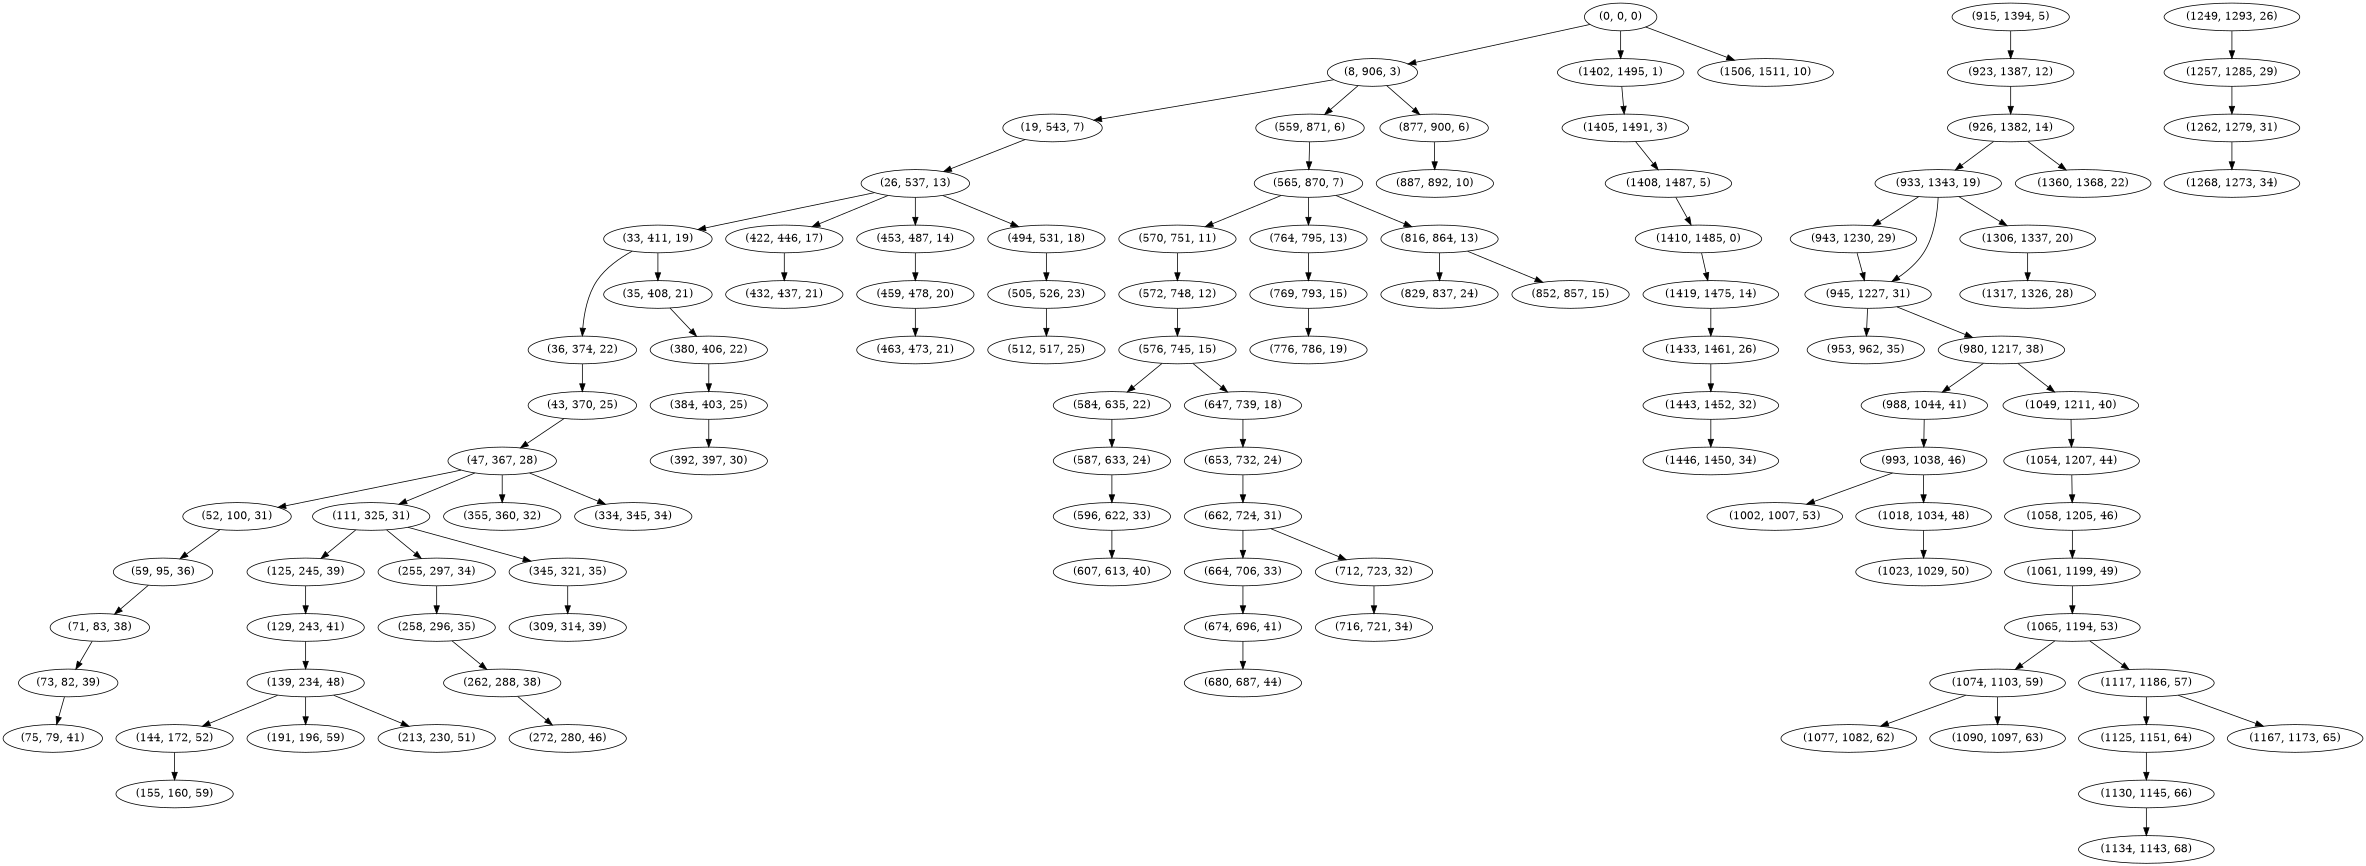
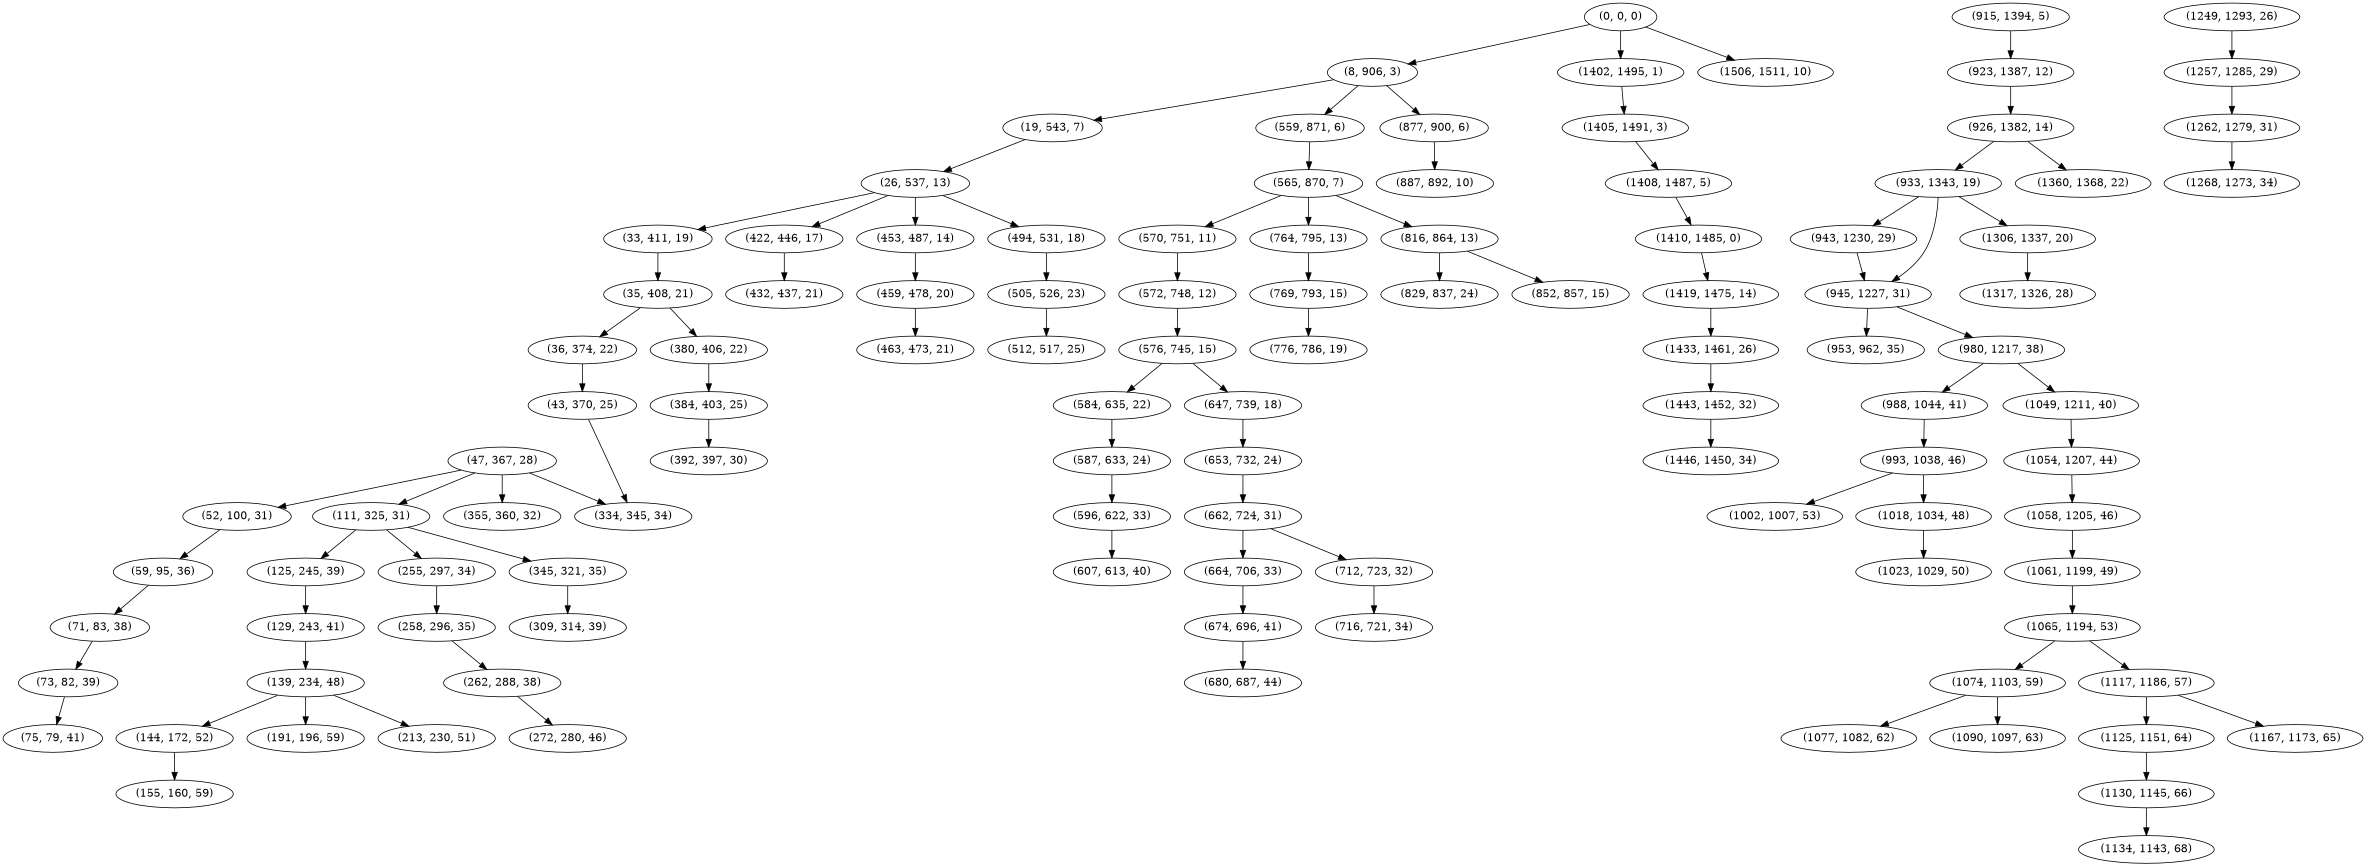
edge "(33, 411, 19)" -> "(36, 374, 22)": now "(35, 408, 21)" -> "(36, 374, 22)"
edge "(43, 370, 25)" -> "(47, 367, 28)": now "(43, 370, 25)" -> "(334, 345, 34)"
